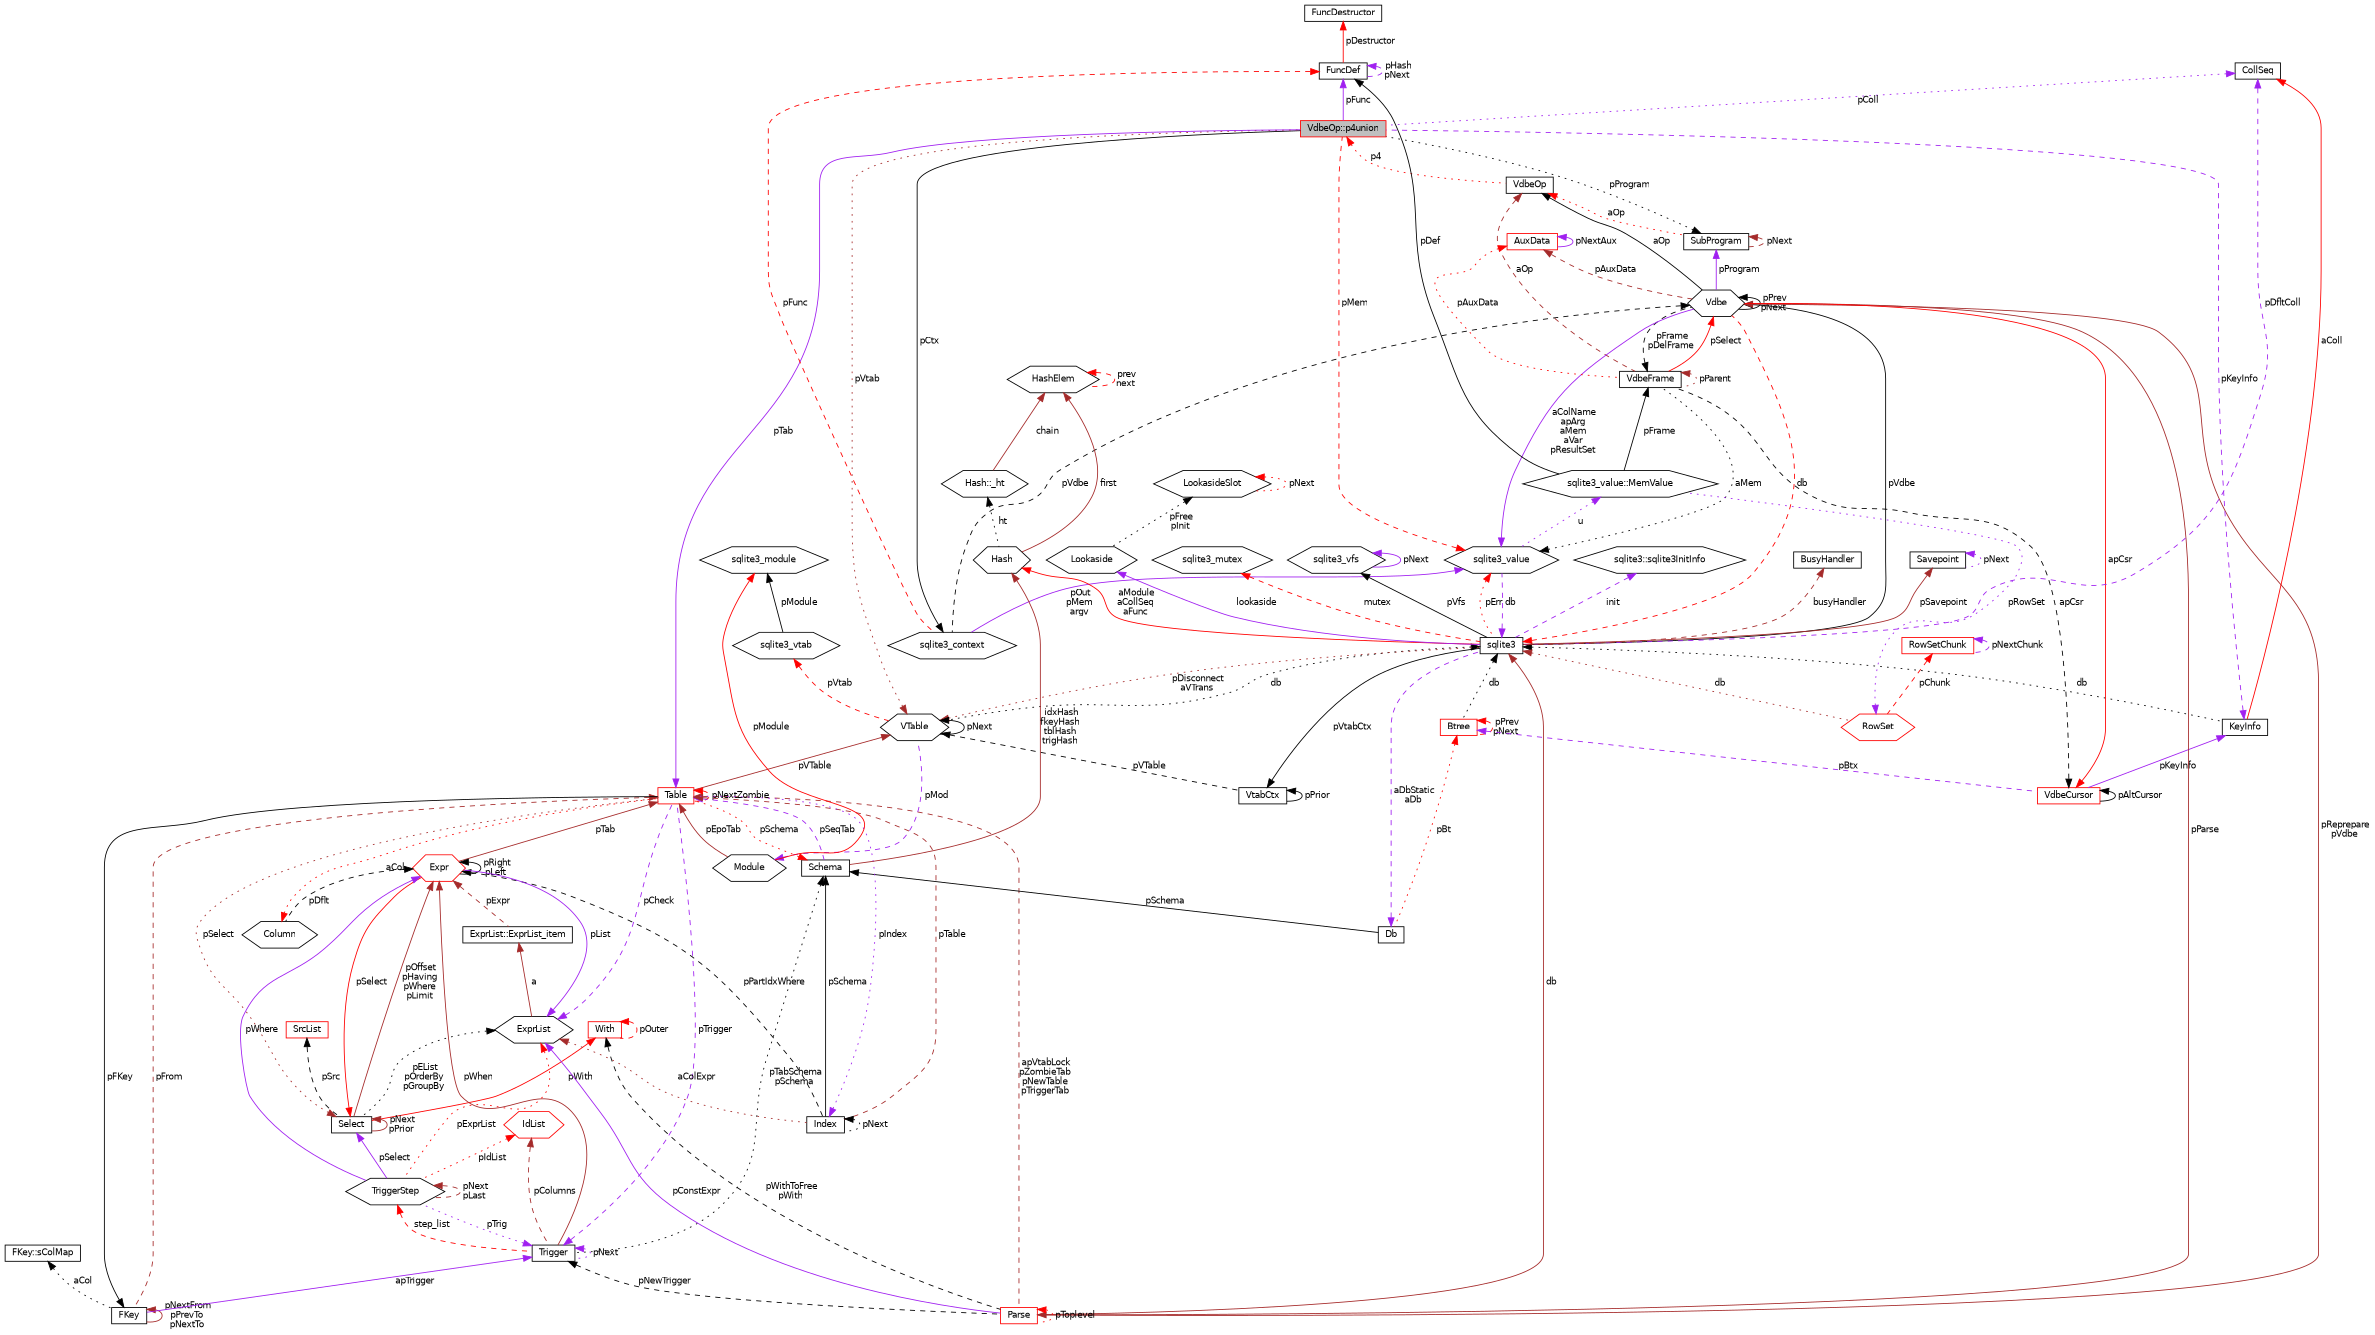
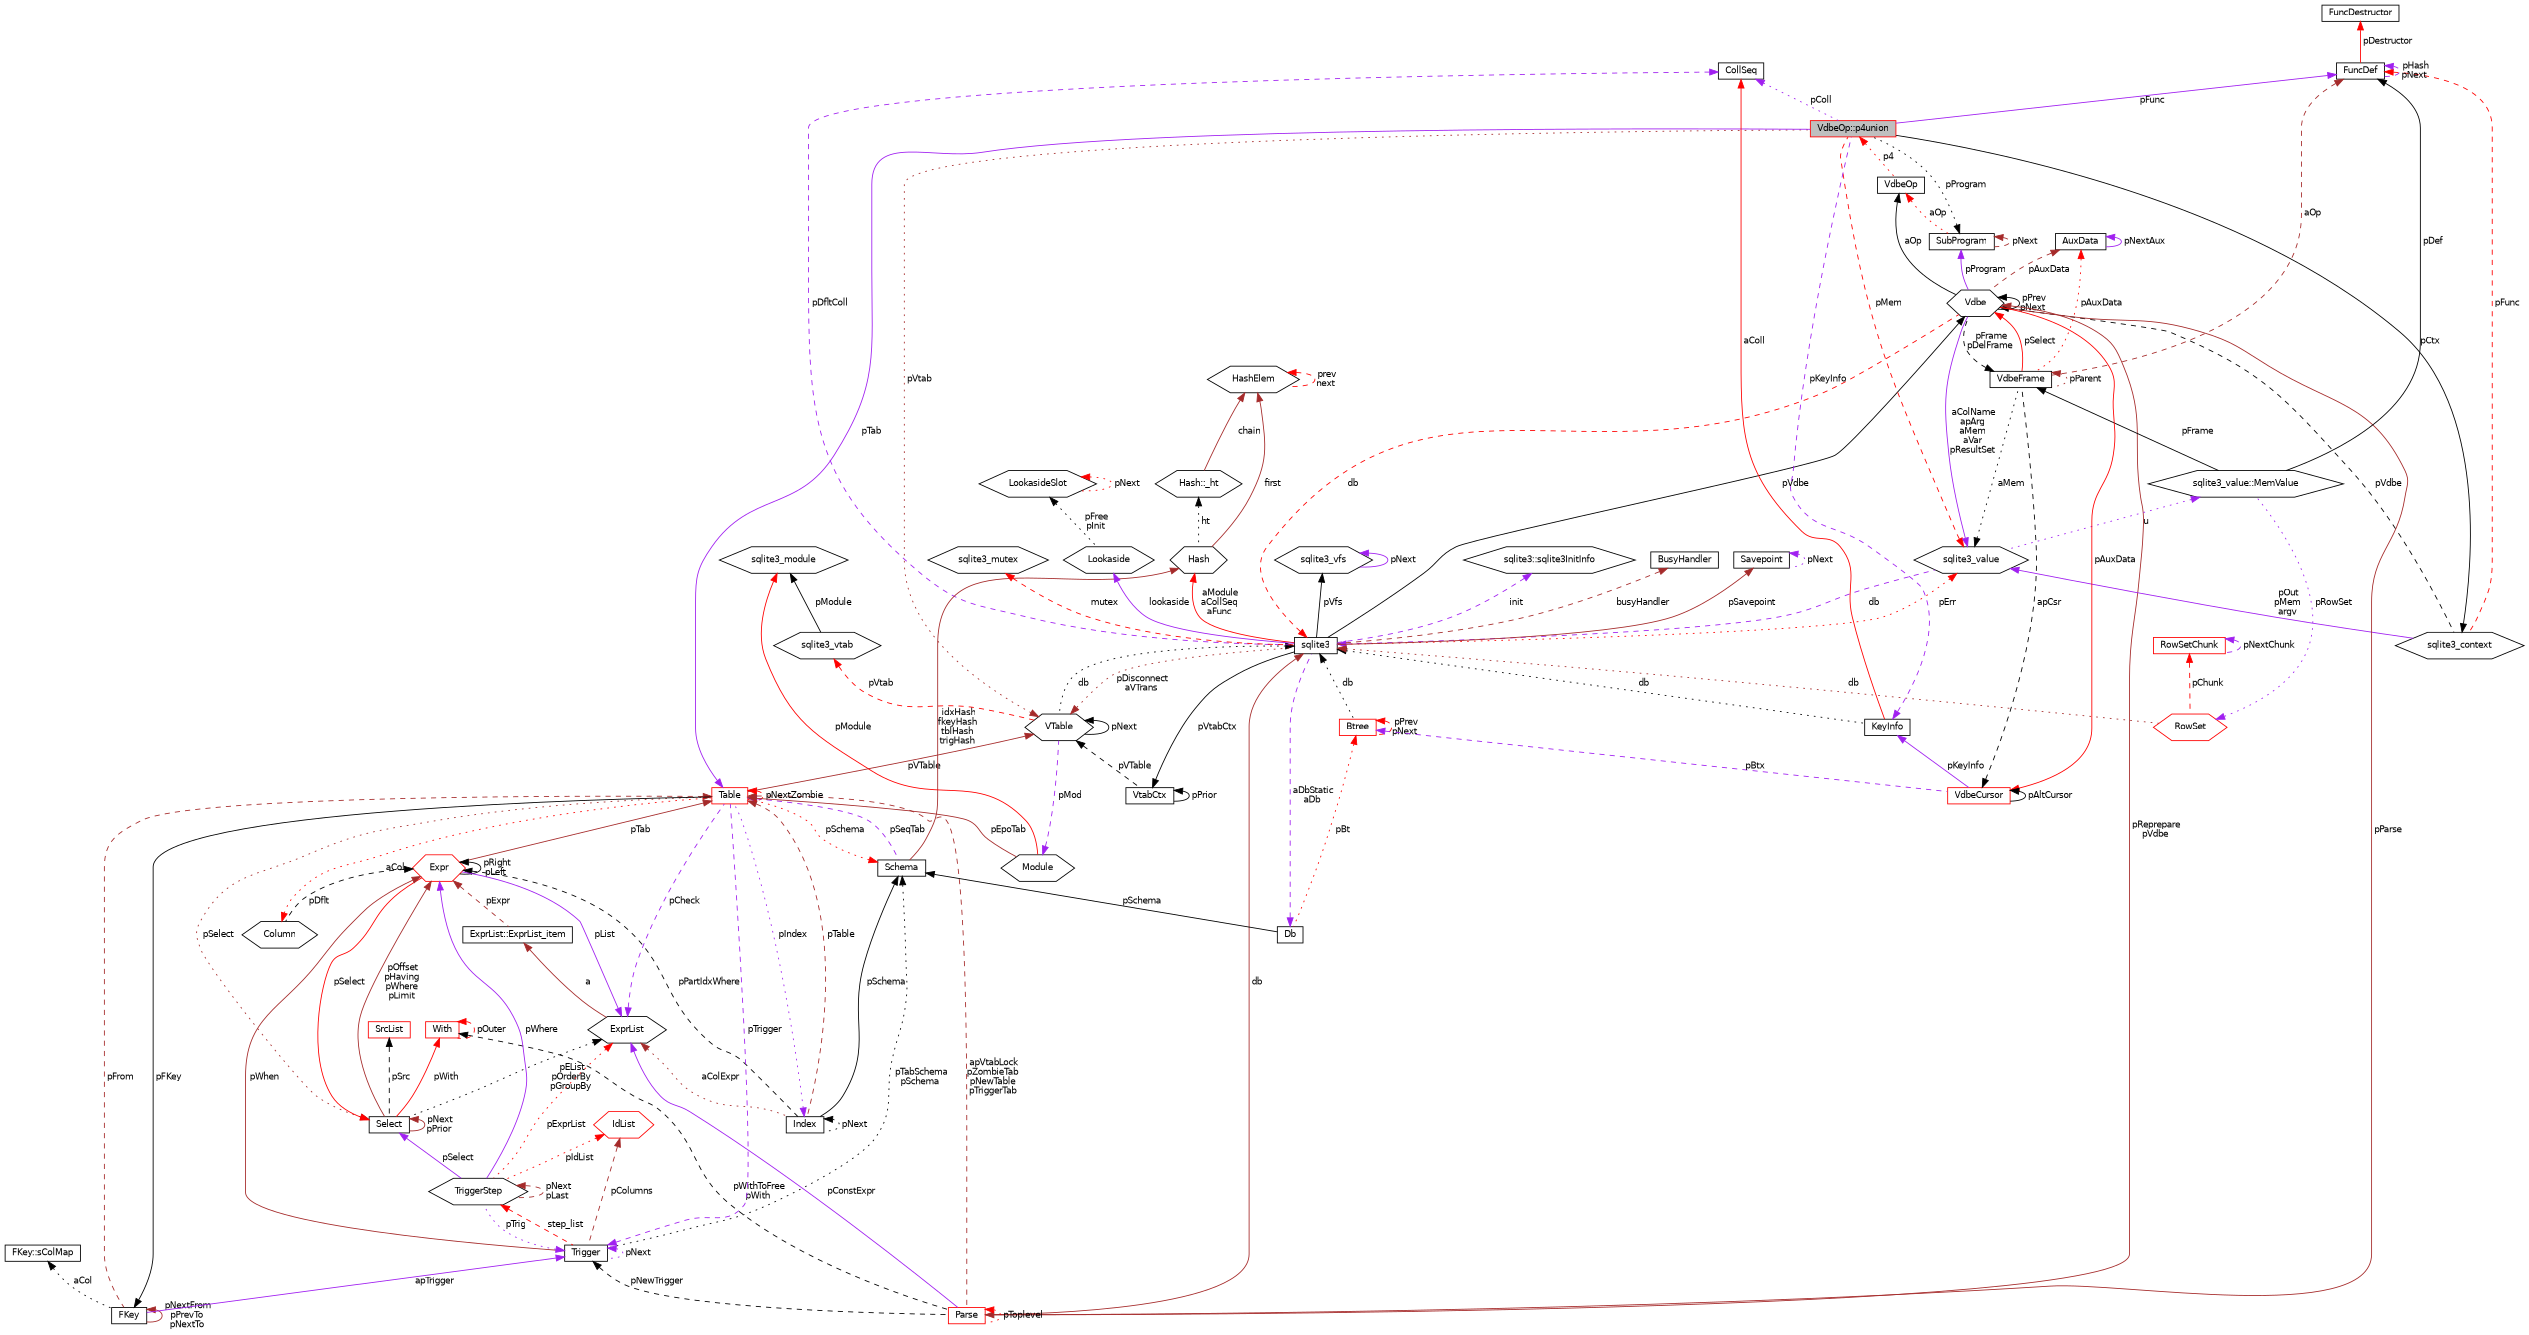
node "AuxData": color red -> black
edge "VdbeFrame" -> "VdbeOp": now "VdbeFrame" -> "FuncDef"
edge "Vdbe" -> "VdbeCursor": label " apCsr" -> " pAuxData"
